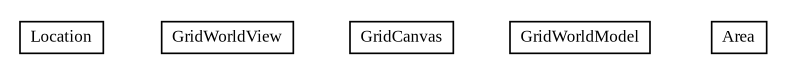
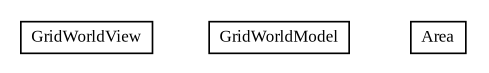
node "Location": removed
node "GridCanvas": removed
